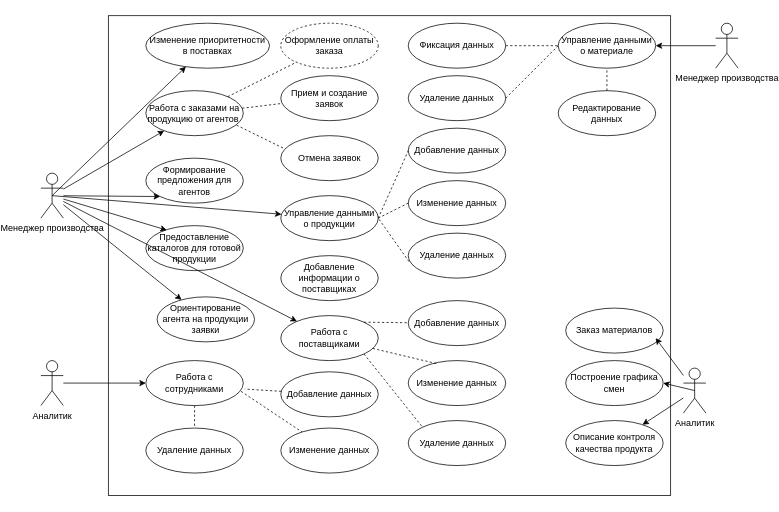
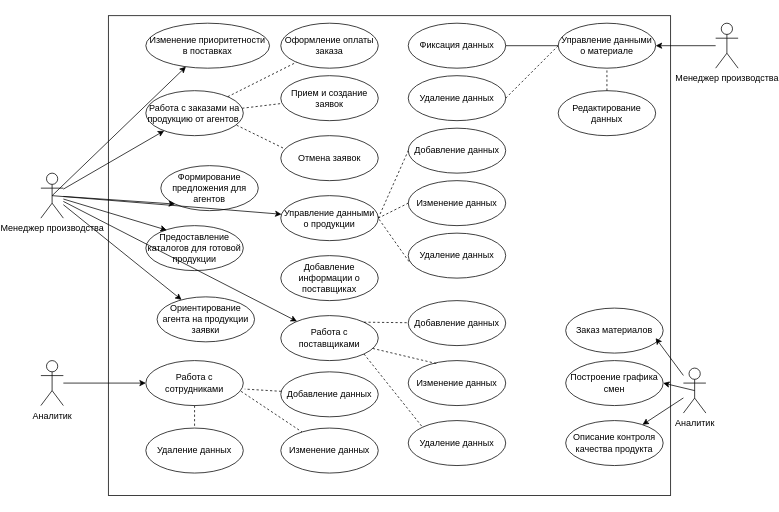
node "Оформление оплаты заказа": style dashed -> solid
edge "Фиксация данных" -- "Управление данными о материале": style dashed -> solid
node "Формирование предложения для агентов": moved (195, 180) -> (210, 188)
